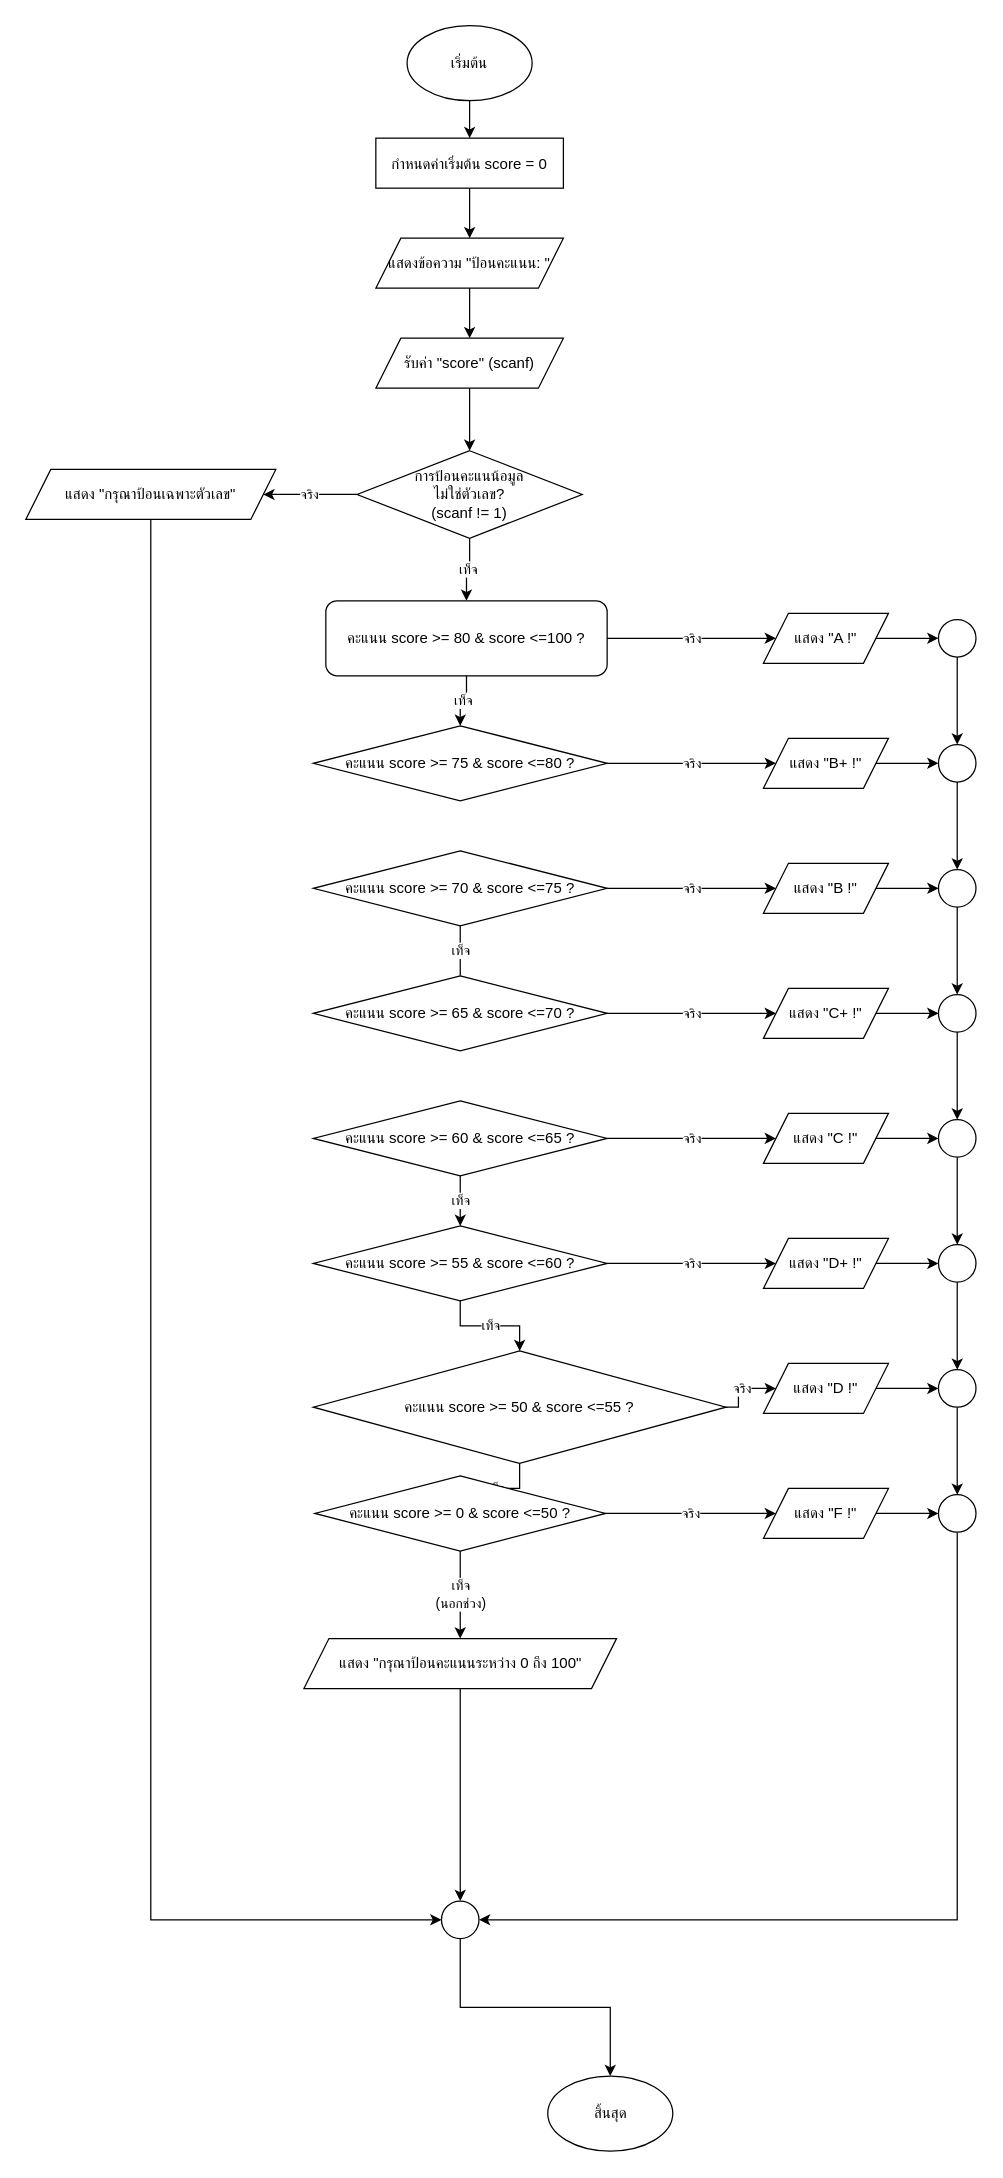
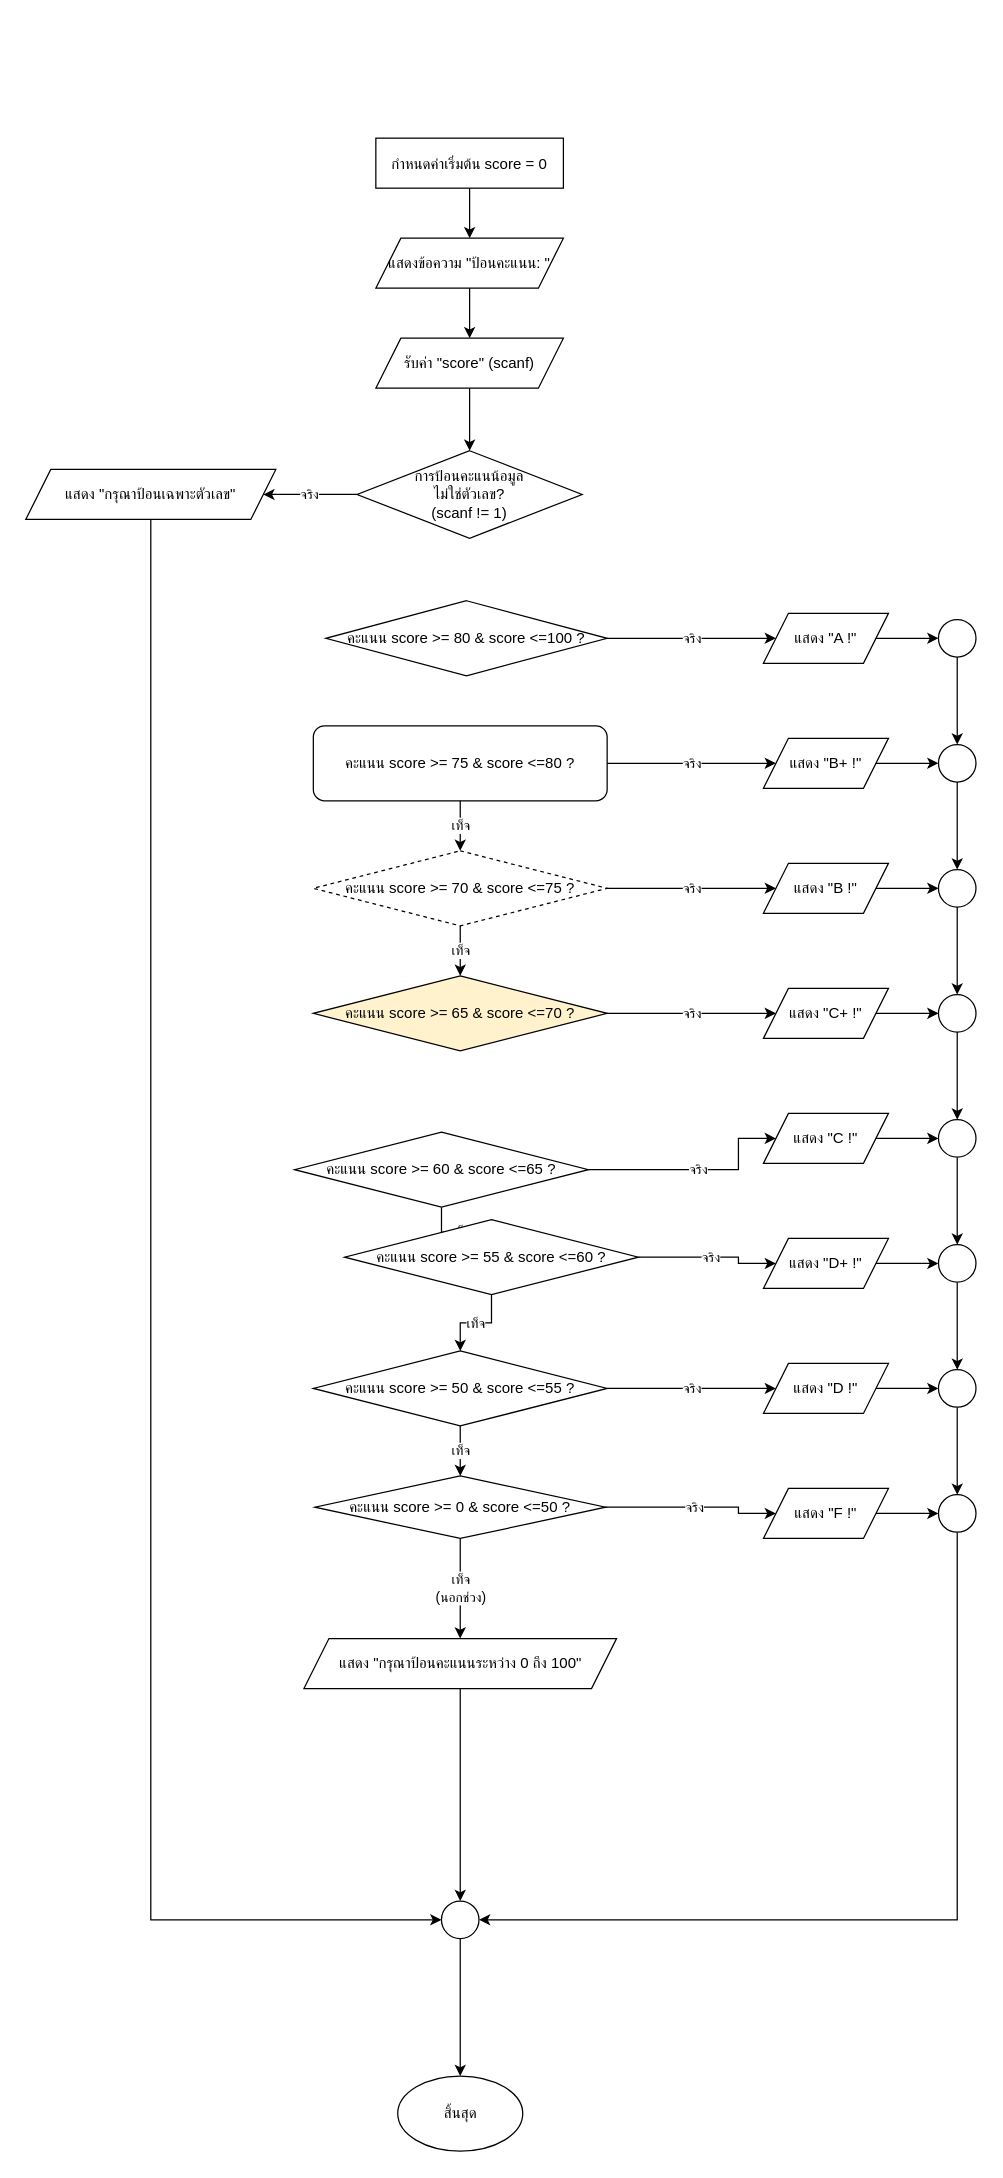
node "เริ่มต้น": removed
edge "เริ่มต้น" -> "กำหนดค่าเริ่มต้น score = 0": removed
edge "การป้อนคะแนน้อมูล ไม่ใช่ตัวเลข? (scanf != 1)" -> "คะแนน score >= 80 & score <=100 ?": removed, label "เท็จ"
node "คะแนน score >= 80 & score <=100 ?": shape rounded rectangle -> diamond
edge "คะแนน score >= 80 & score <=100 ?" -> "คะแนน score >= 75 & score <=80 ?": removed, label "เท็จ"
node "คะแนน score >= 75 & score <=80 ?": shape diamond -> rounded rectangle
edge "คะแนน score >= 75 & score <=80 ?" -> "คะแนน score >= 70 & score <=75 ?": added, label "เท็จ"
node "คะแนน score >= 70 & score <=75 ?": style solid -> dashed
edge "คะแนน score >= 70 & score <=75 ?" -- "คะแนน score >= 65 & score <=70 ?": arrowhead none -> classic
node "คะแนน score >= 65 & score <=70 ?": fillcolor #ffffff -> #fff2cc
node "คะแนน score >= 60 & score <=65 ?": moved (460, 1138) -> (441, 1169)
node "คะแนน score >= 55 & score <=60 ?": moved (460, 1263) -> (491, 1257)
node "คะแนน score >= 50 & score <=55 ?": size 413x113 -> 294x75
node "คะแนน score >= 0 & score <=50 ?": size 291x75 -> 291x63
node "สิ้นสุด": moved (610, 2113) -> (460, 2113)
